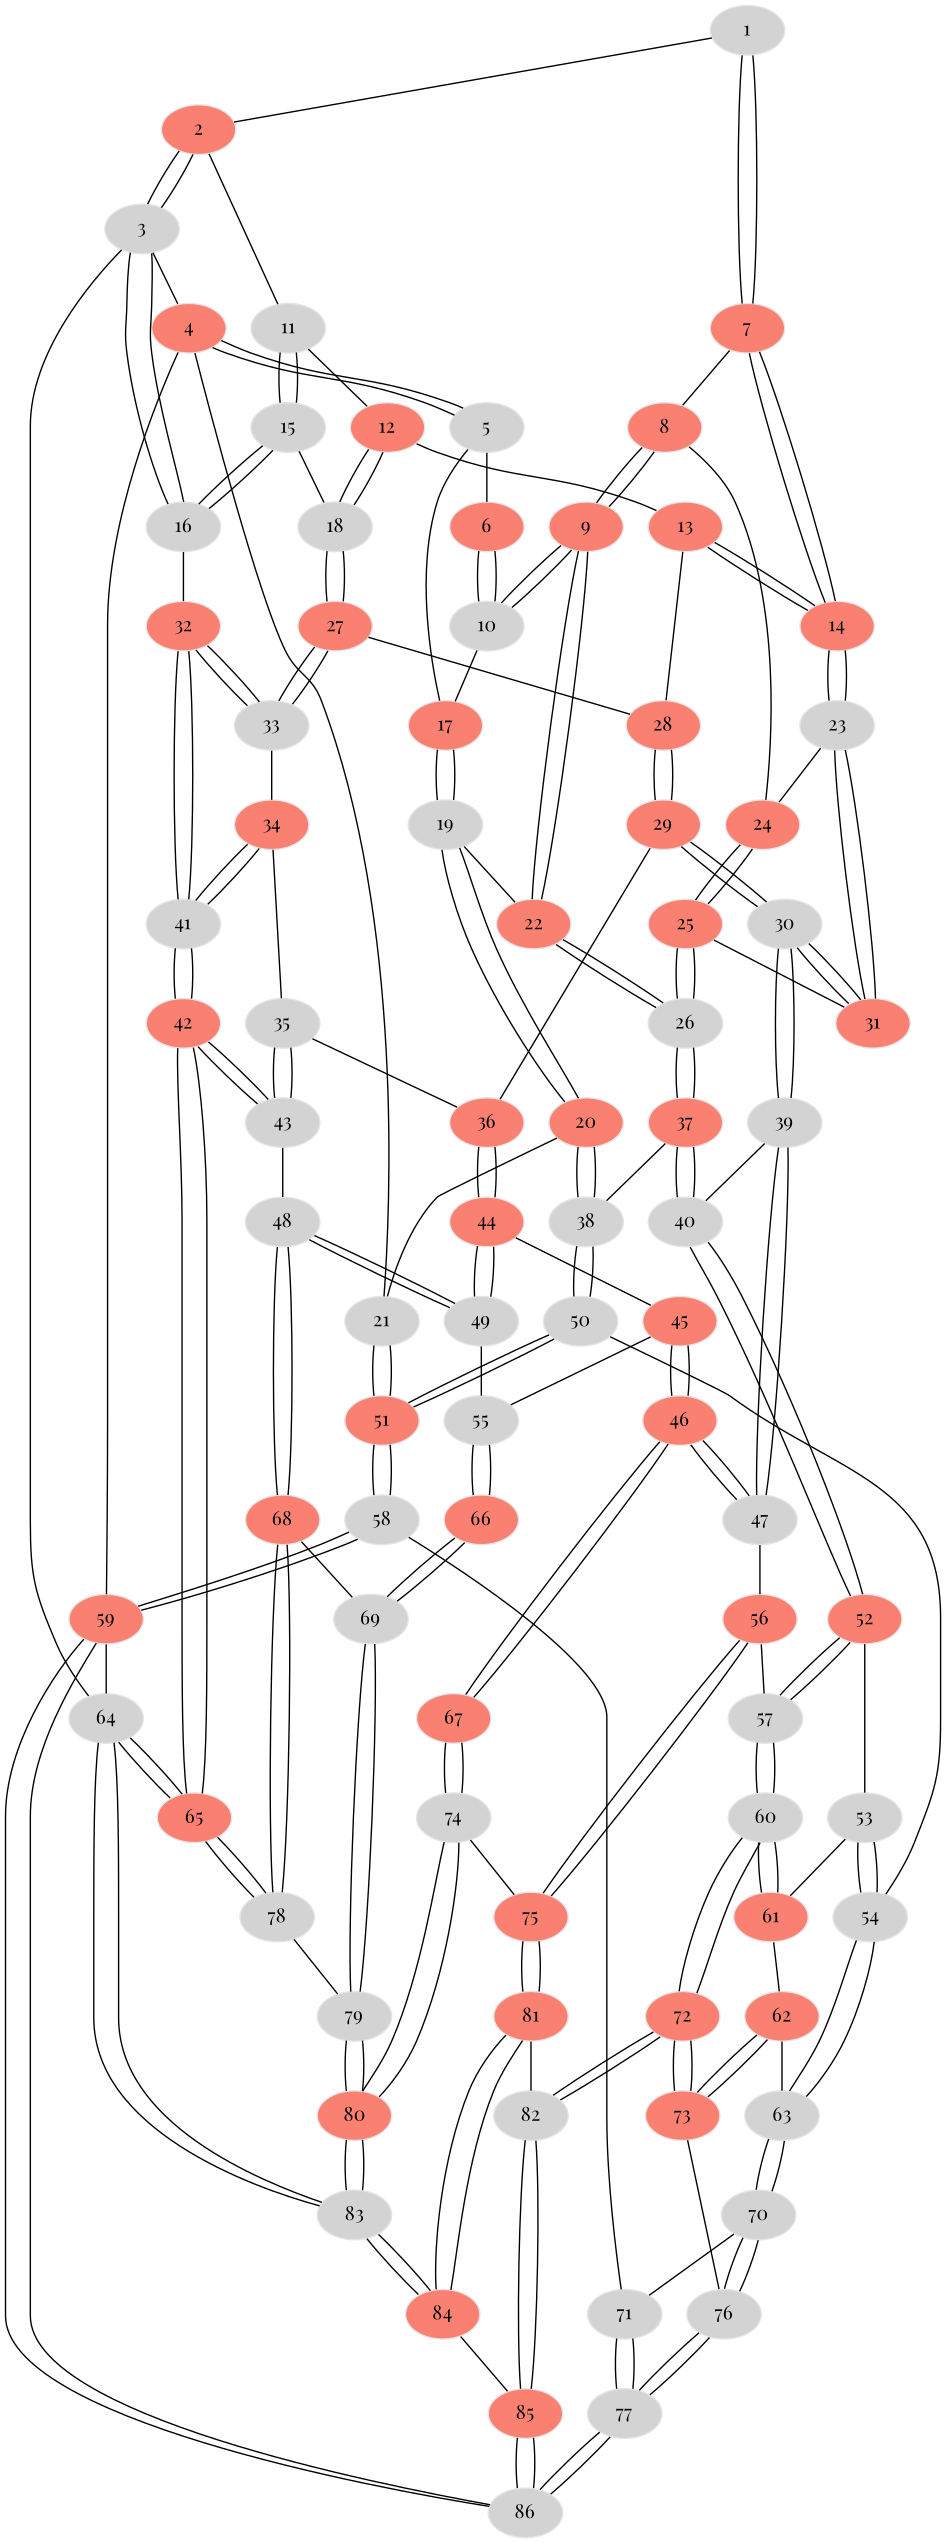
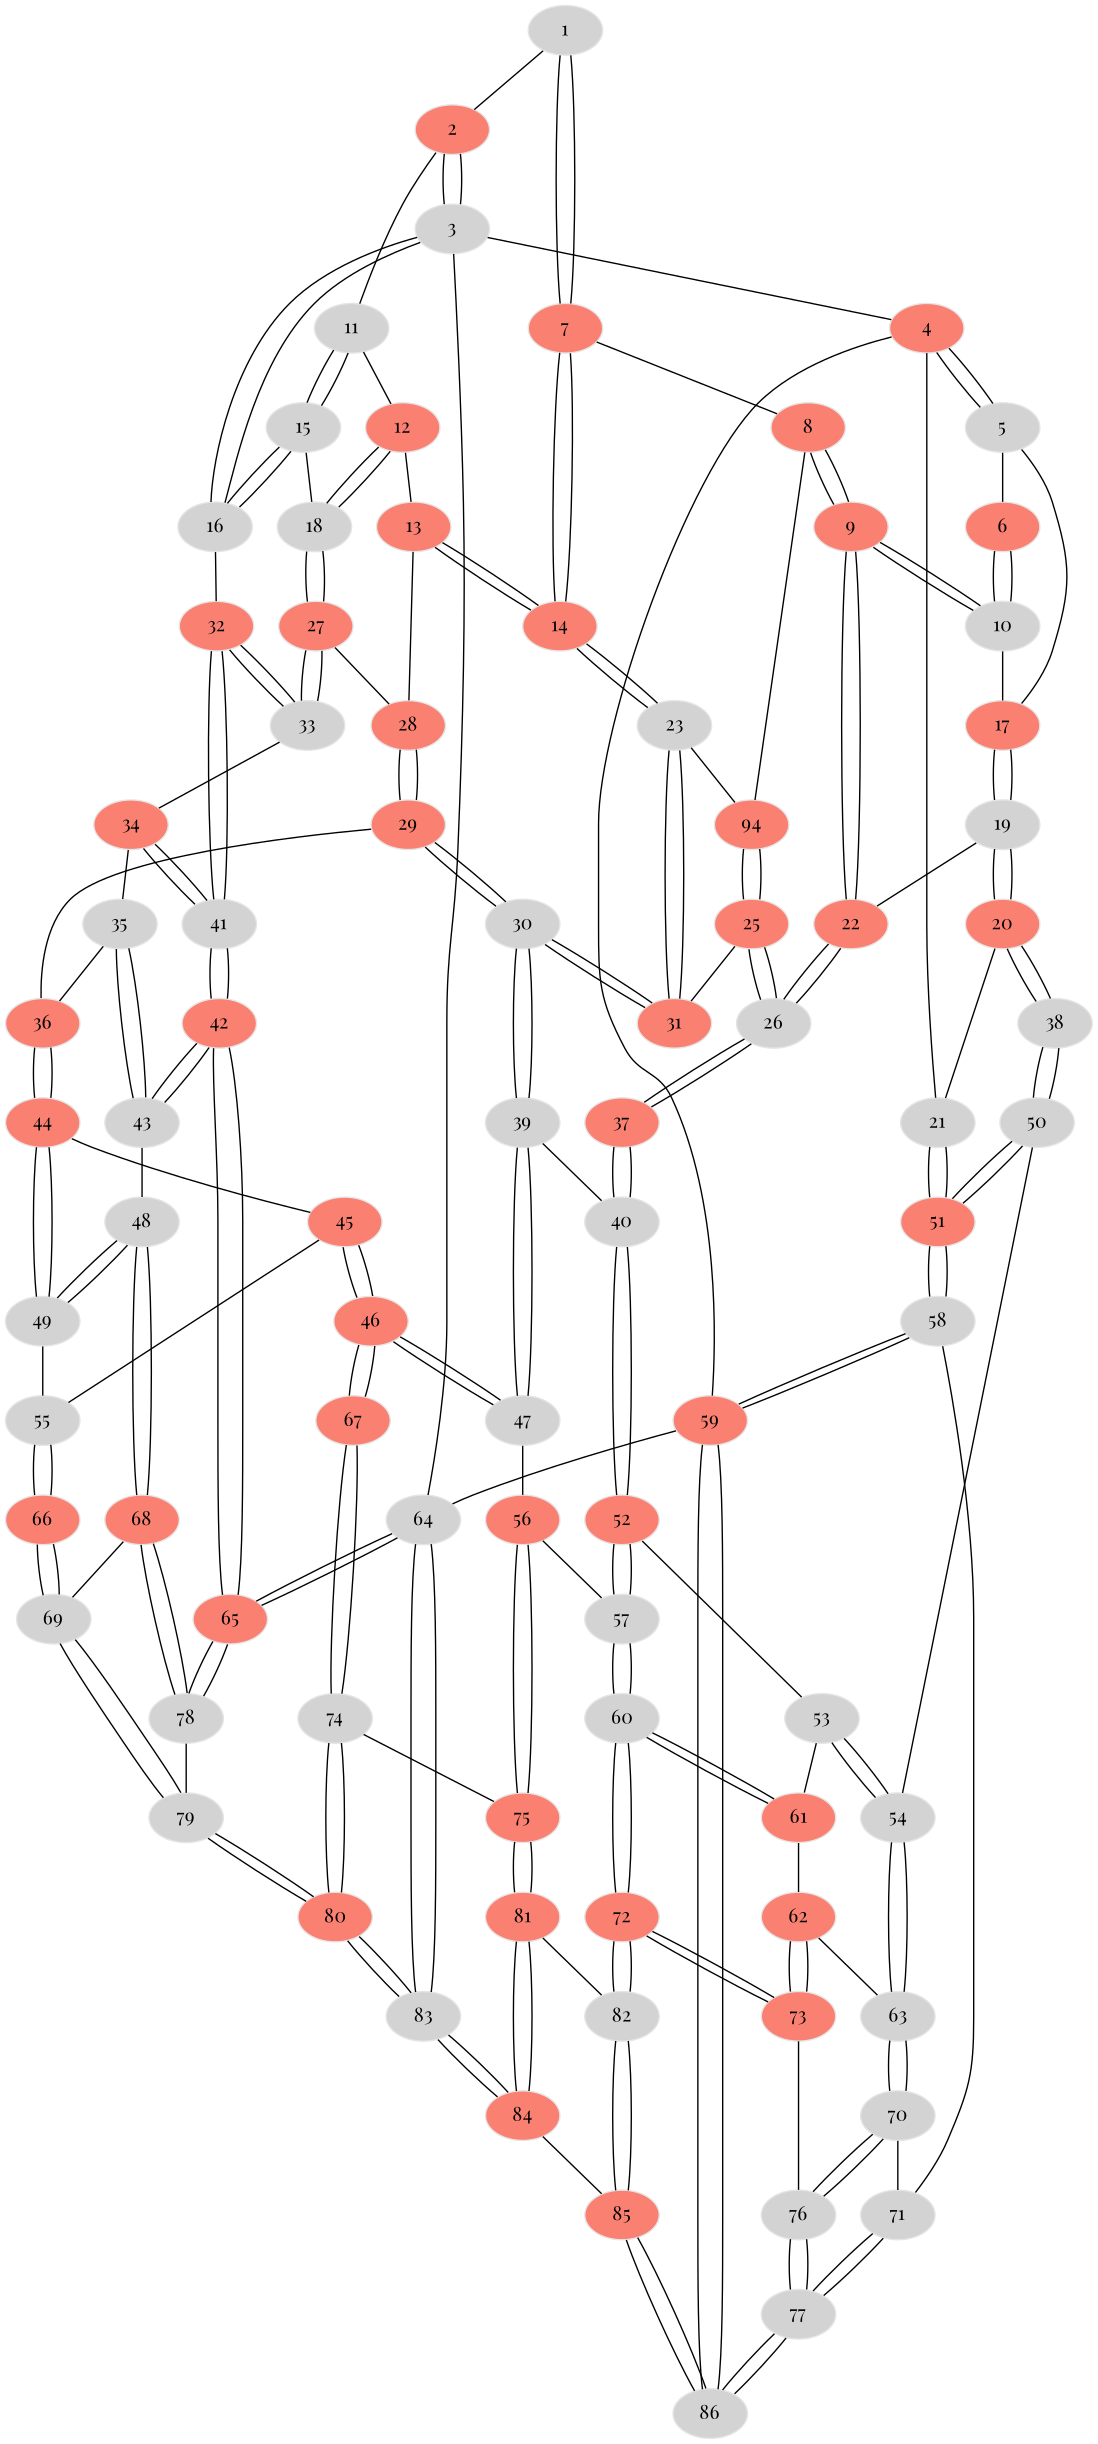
node "24": label "24" -> "94"
edge "37" -- "38": removed
